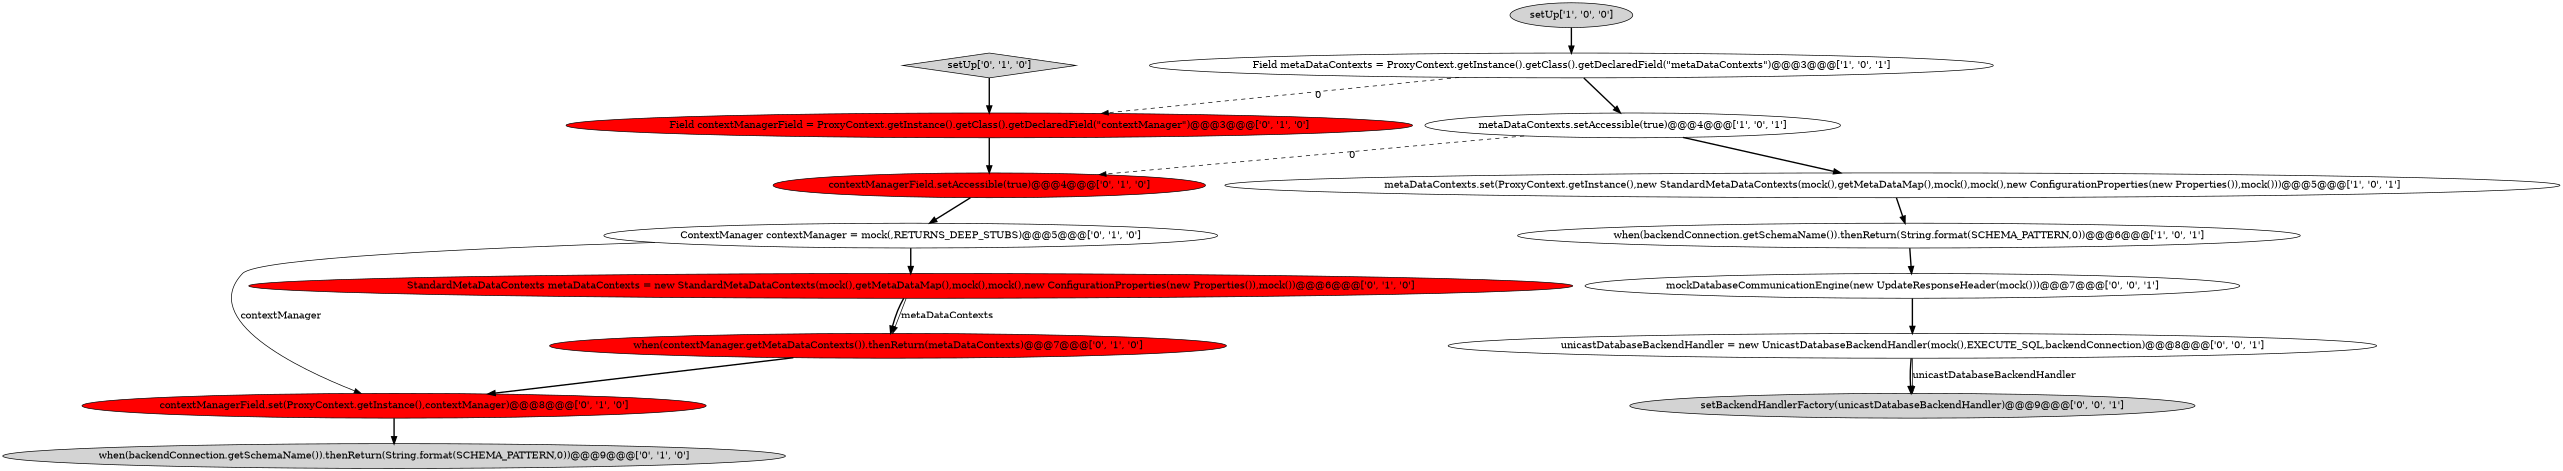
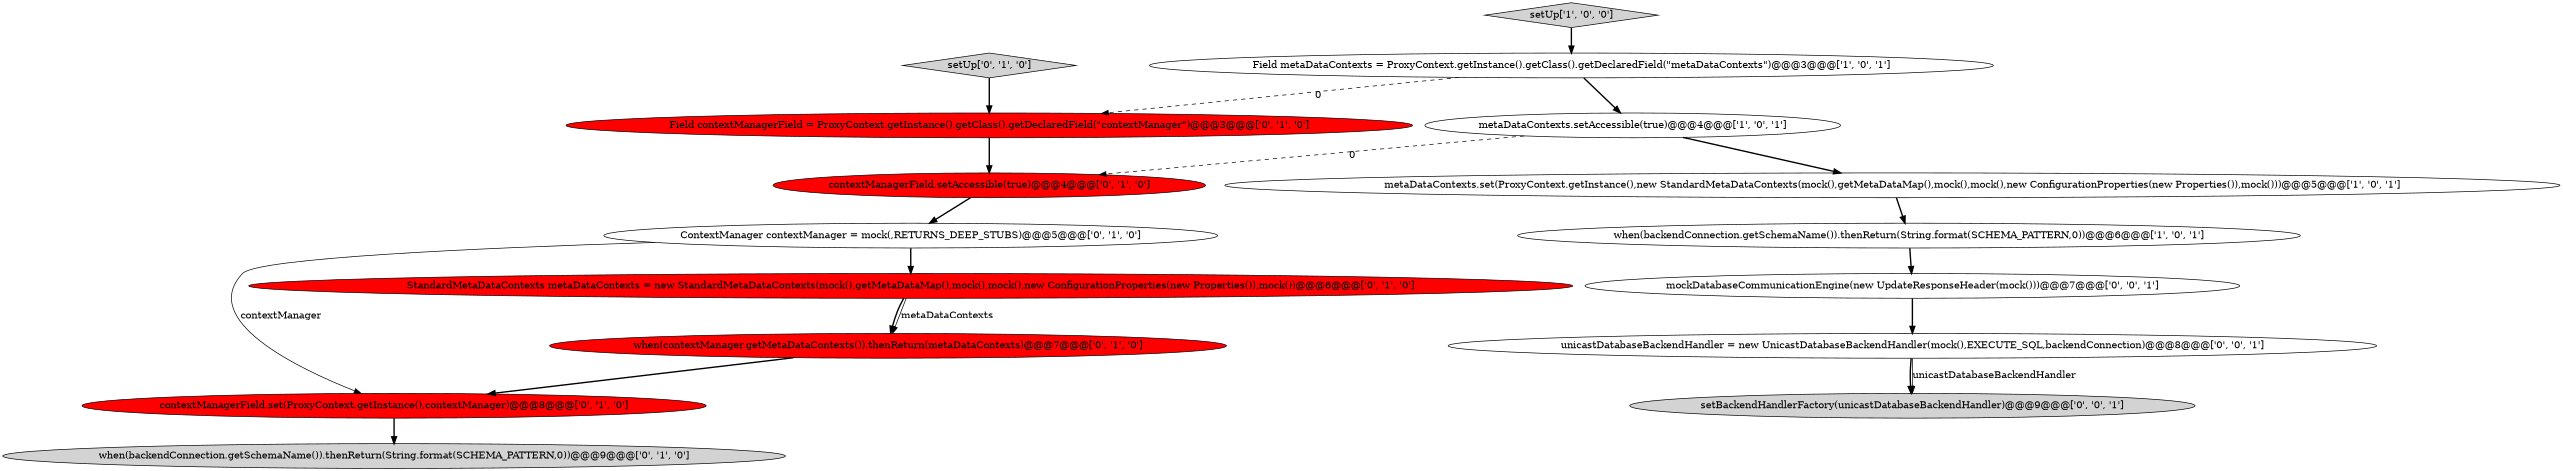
node "setUp['1', '0', '0']": shape ellipse -> diamond
